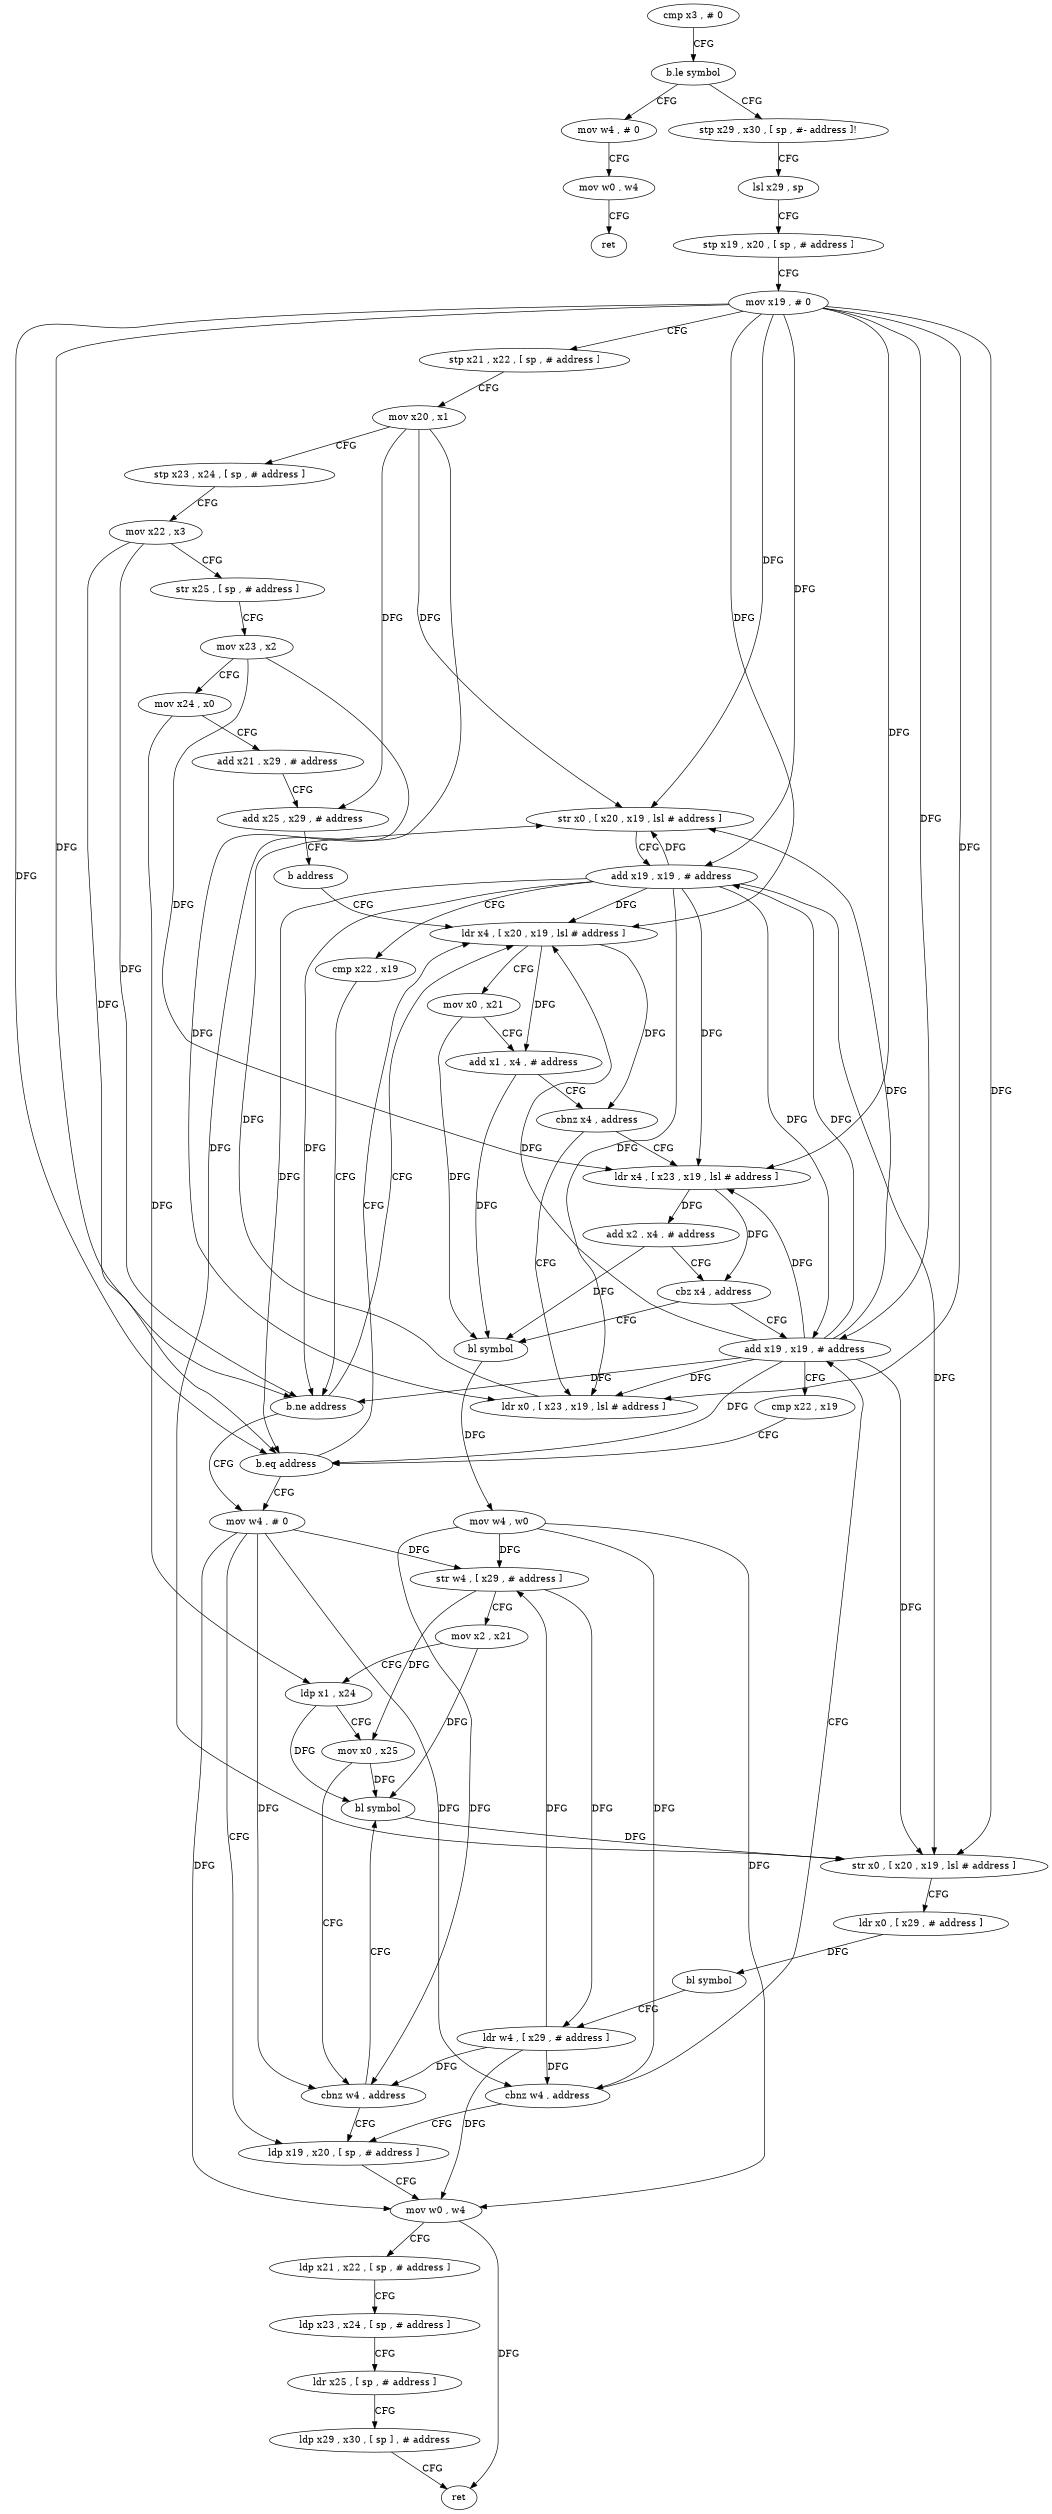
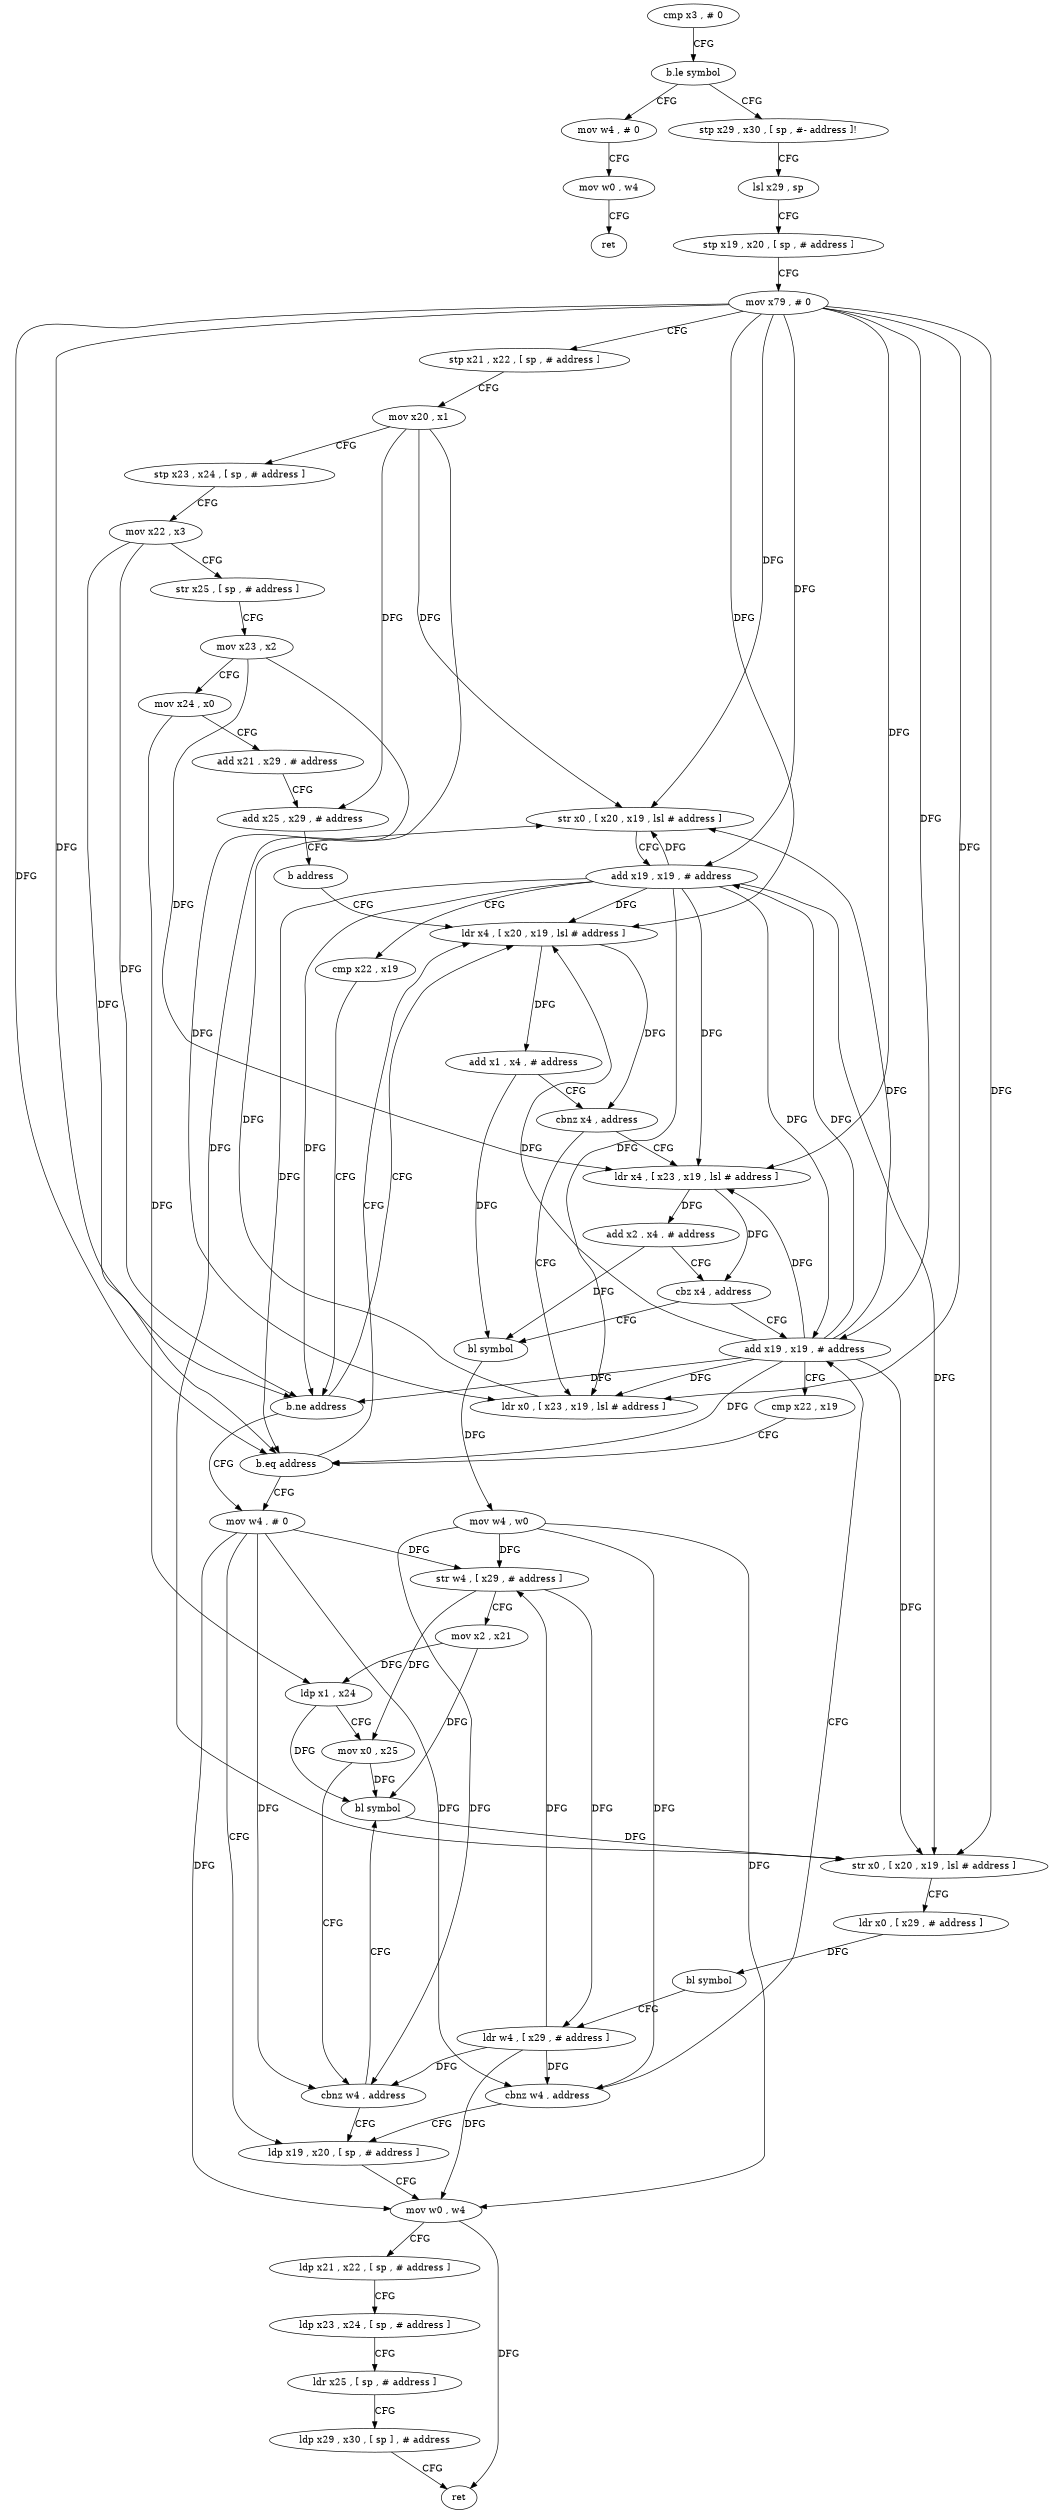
node "mov x19 , # 0": label "mov x19 , # 0" -> "mov x79 , # 0"
node "mov x0 , x21": removed
edge "mov x2 , x21" -> "ldp x1 , x24": label "CFG" -> "DFG"
